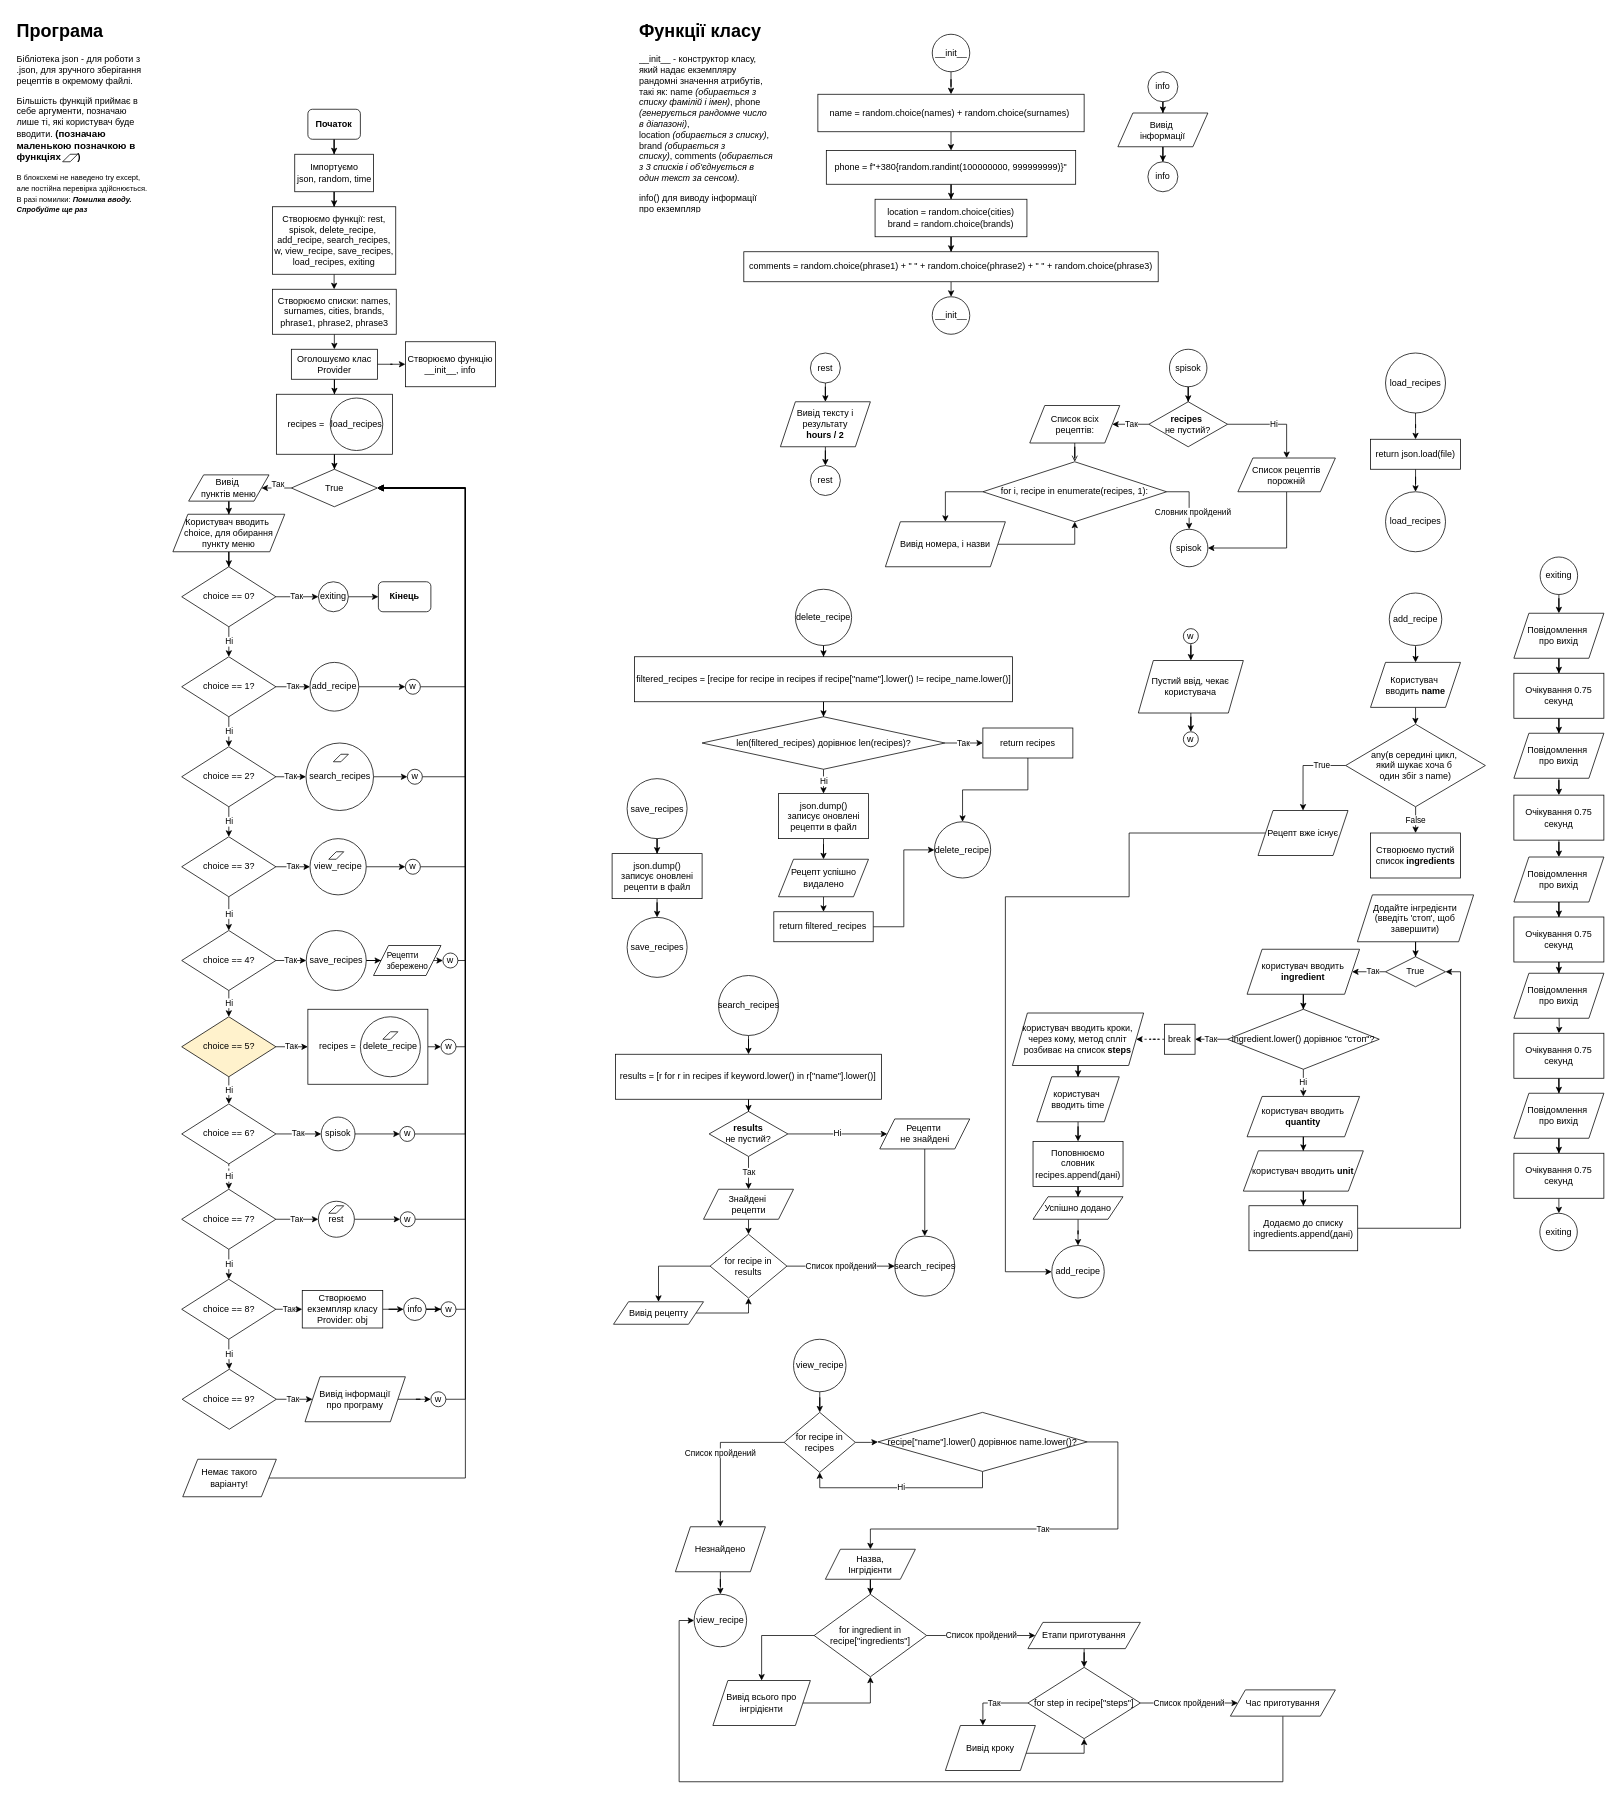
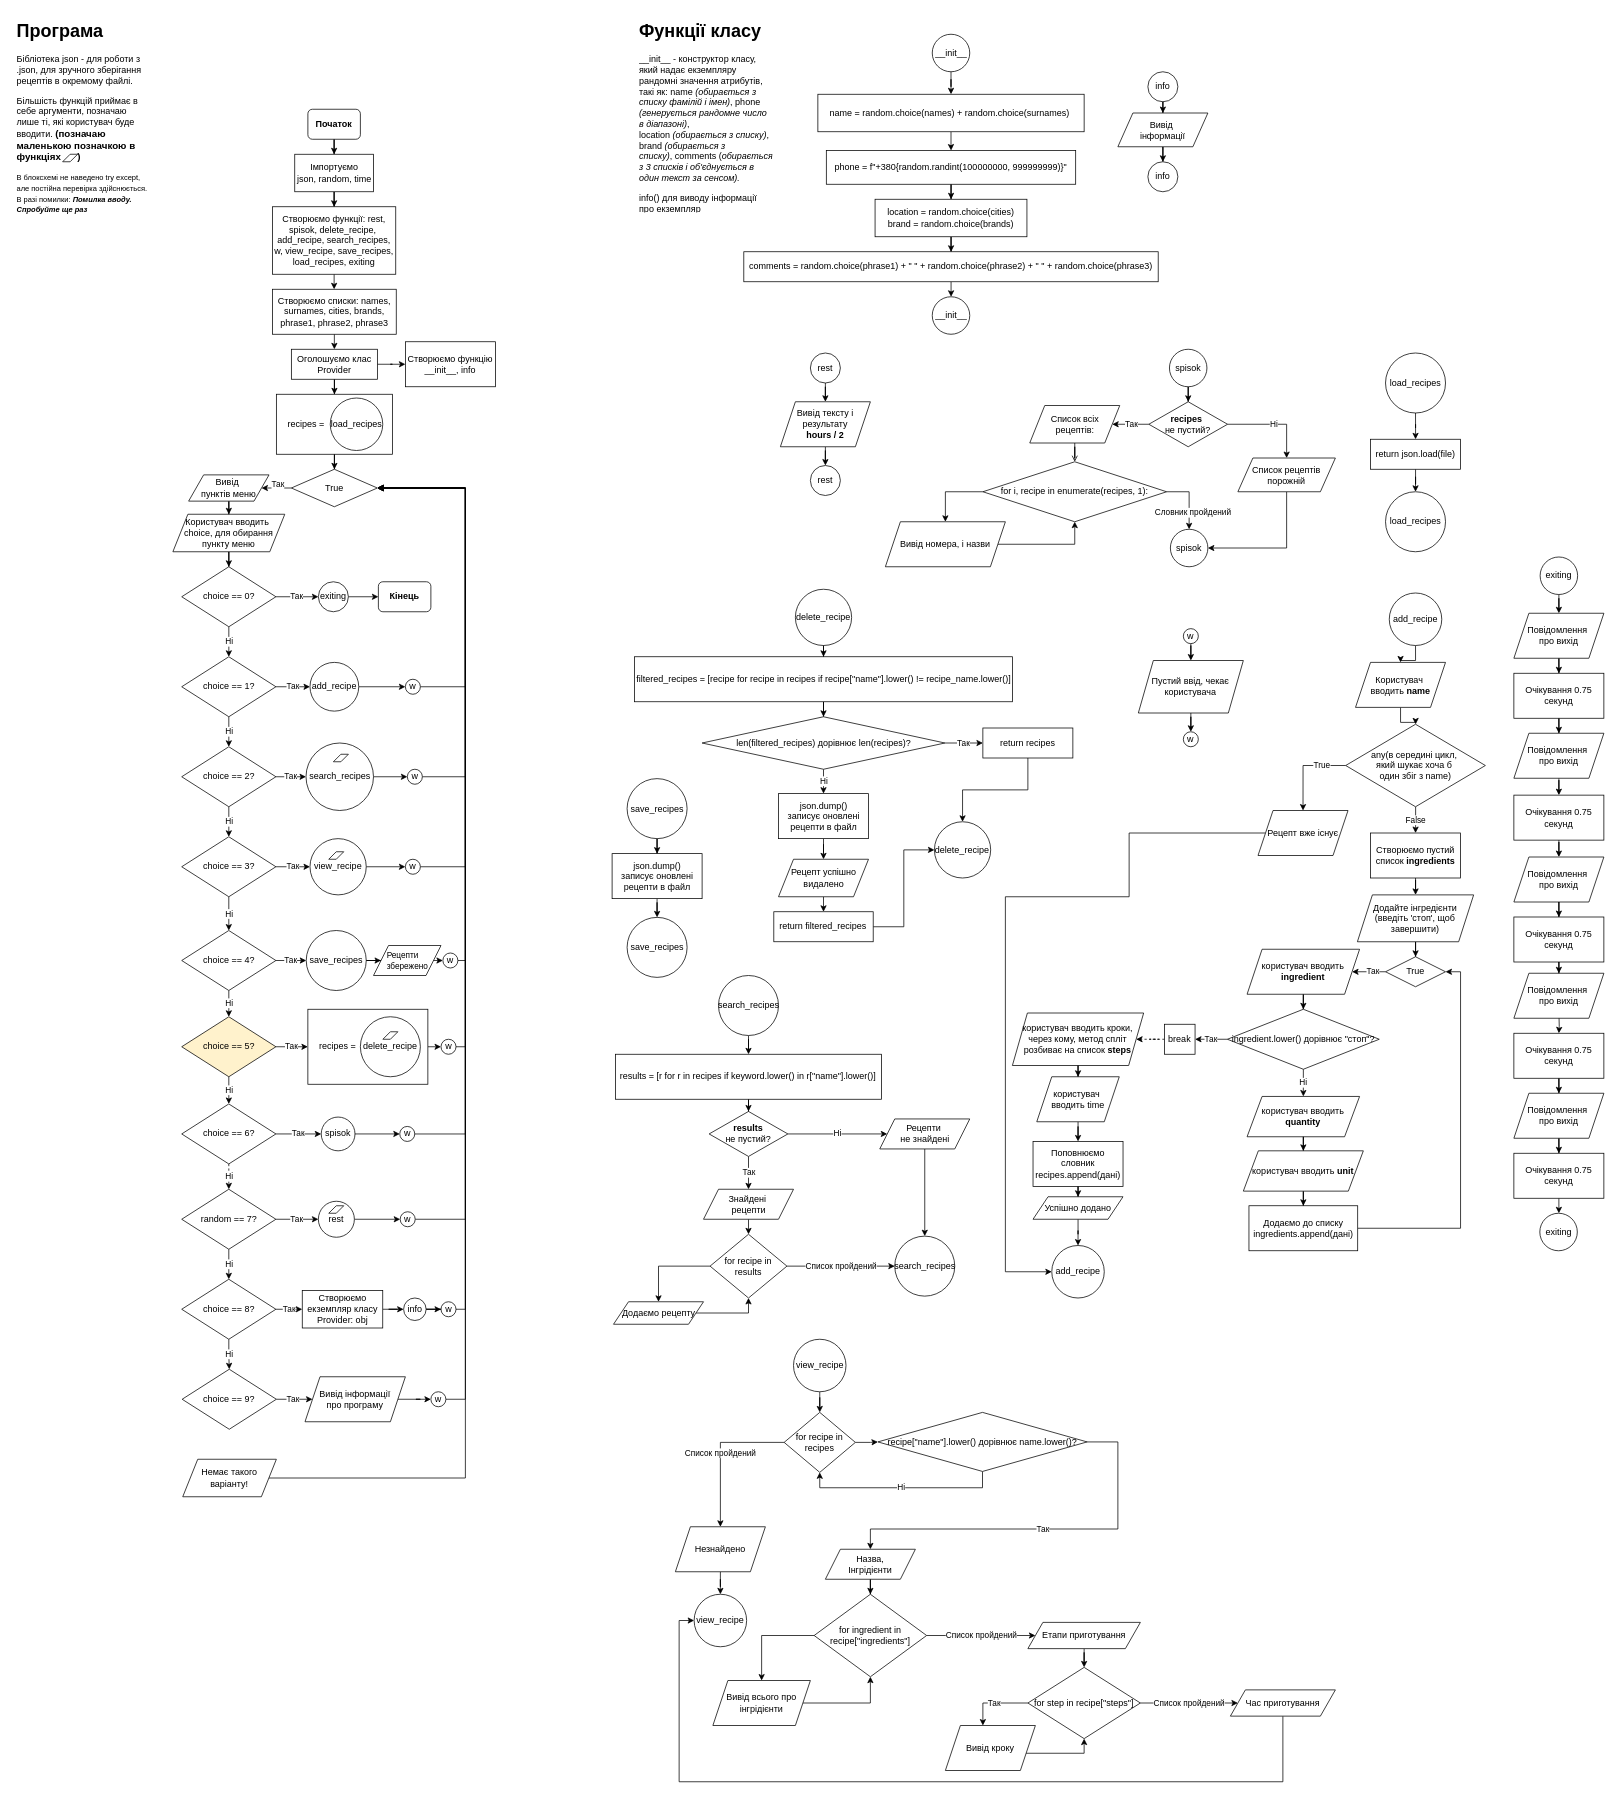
node "Користувач вводить name": moved (1416, 685) -> (1401, 685)
edge "Створюємо пустий список ingredients" -> "Додайте інгредієнти (введіть 'стоп', щоб завершити)": added
node "choice == 7?": label "choice == 7?" -> "random == 7?"
node "Вивід рецепту": label "Вивід рецепту" -> "Додаємо рецепту"
